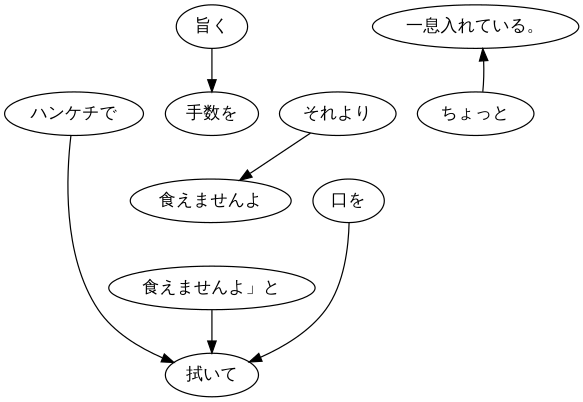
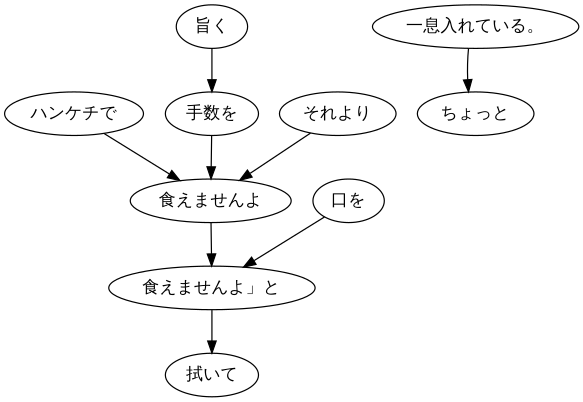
edge "ちょっと" -> "一息入れている。": reversed
edge "手数を" -> "食えませんよ": added
edge "食えませんよ" -> "食えませんよ」と": added
edge "ハンケチで" -> "拭いて": now "ハンケチで" -> "食えませんよ"
edge "口を" -> "拭いて": now "口を" -> "食えませんよ」と"
